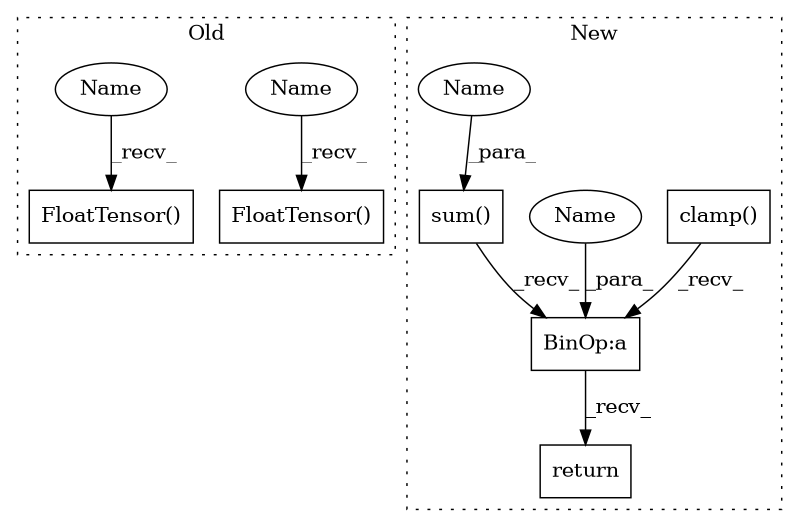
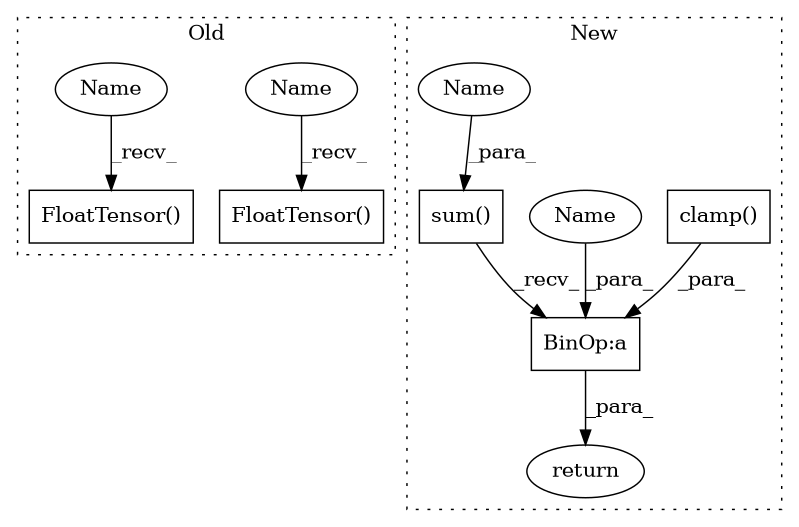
edge "clamp()" -> "BinOp:a": label "_recv_" -> "_para_"
edge "BinOp:a" -> "return": label "_recv_" -> "_para_"
node "return": shape box -> ellipse
